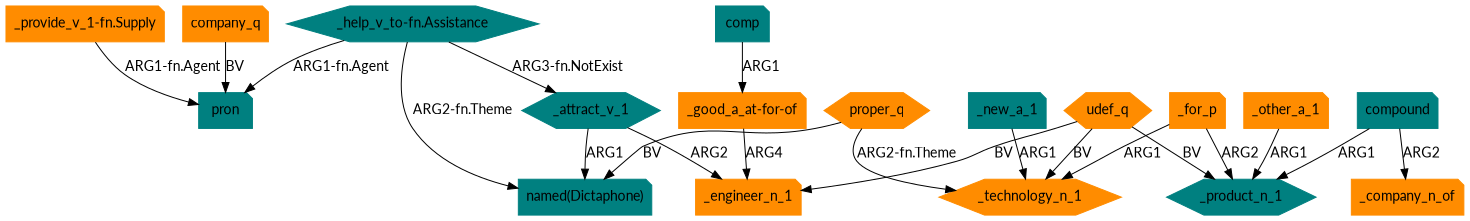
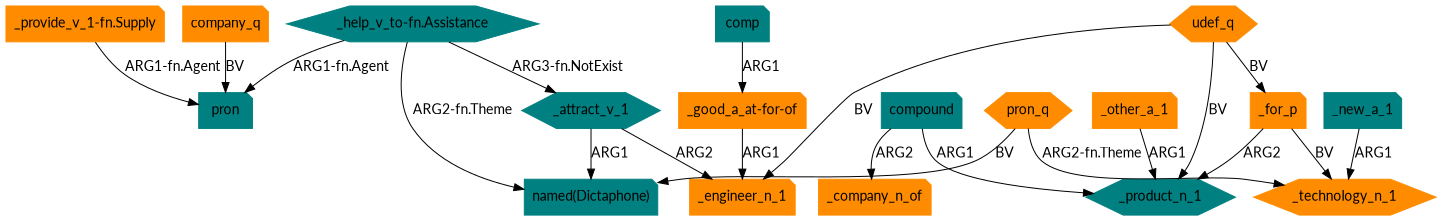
node "proper_q": label "proper_q" -> "pron_q"
edge "udef_q" -> "_technology_n_1": now "udef_q" -> "_for_p"
edge "_good_a_at-for-of" -> "_engineer_n_1": label "ARG4" -> "ARG1"
edge "_for_p" -> "_technology_n_1": label "ARG1" -> "BV"
